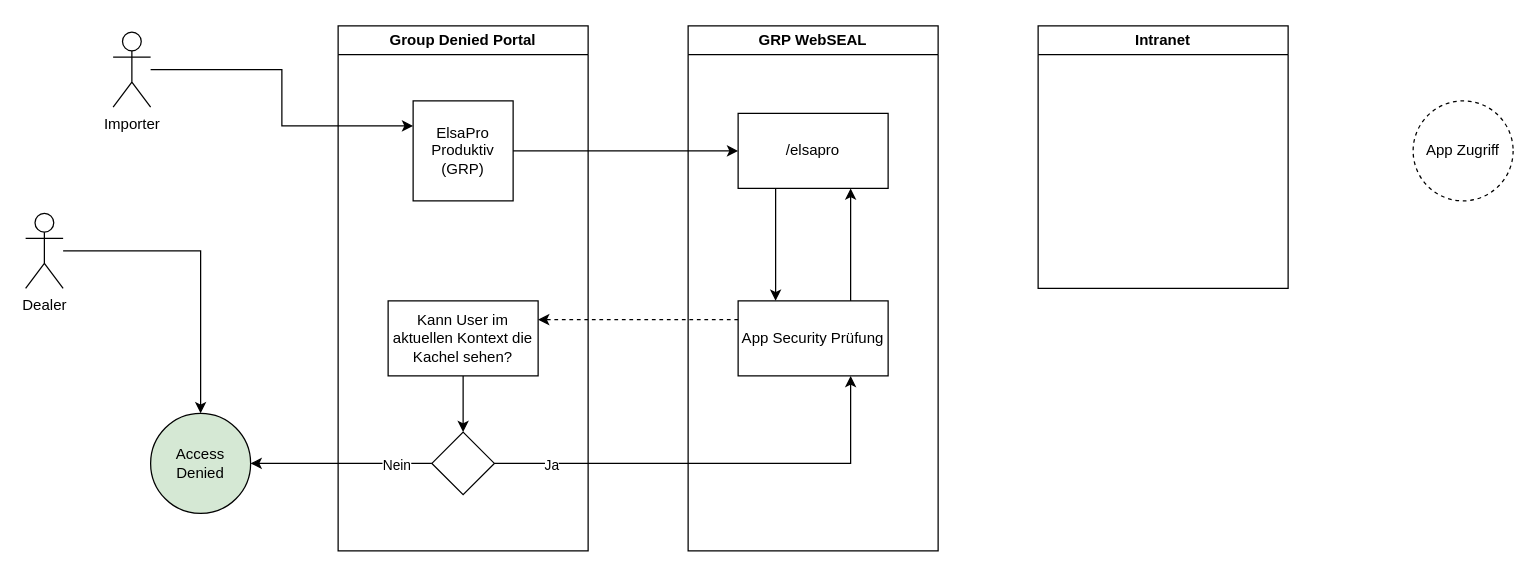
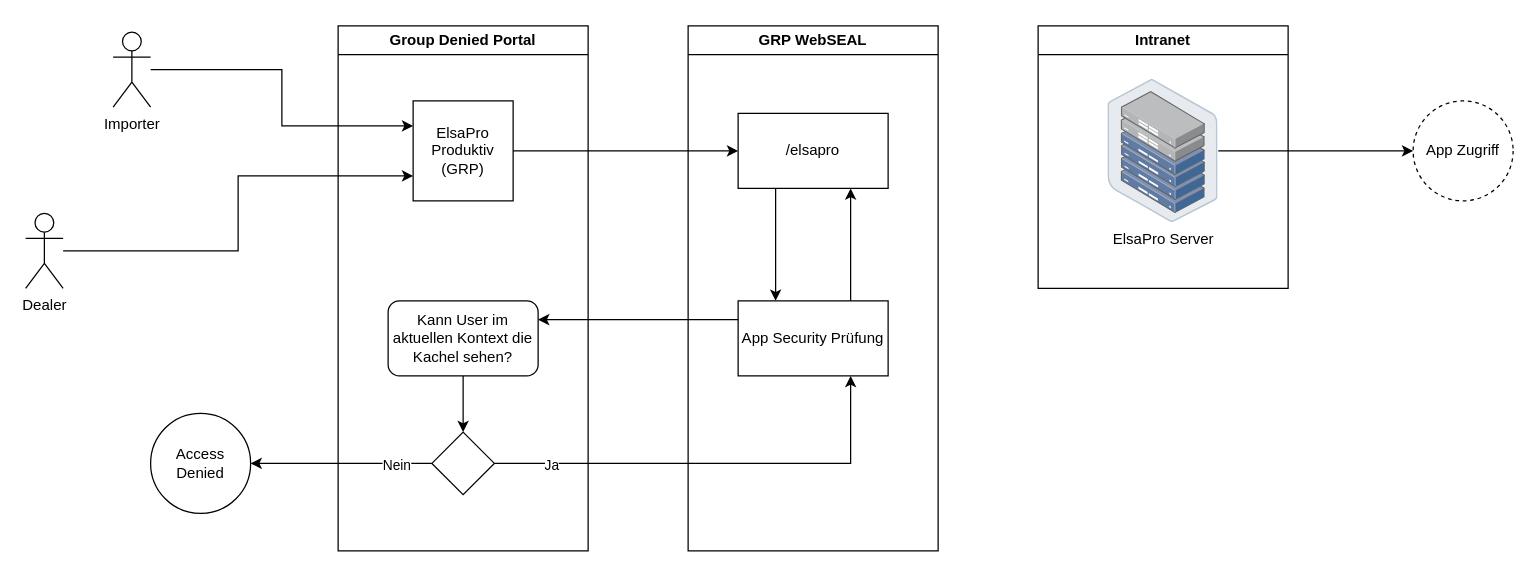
node "ElsaPro Server": added
edge "ElsaPro Server" -> "App Zugriff": added
edge "App Security Prüfung" -> "Kann User im aktuellen Kontext die Kachel sehen?": style dashed -> solid
edge "Dealer" -> "Access Denied": now "Dealer" -> "ElsaPro Produktiv (GRP)"
node "Kann User im aktuellen Kontext die Kachel sehen?": shape rectangle -> rounded rectangle
node "Access Denied": fillcolor #d5e8d4 -> #ffffff
